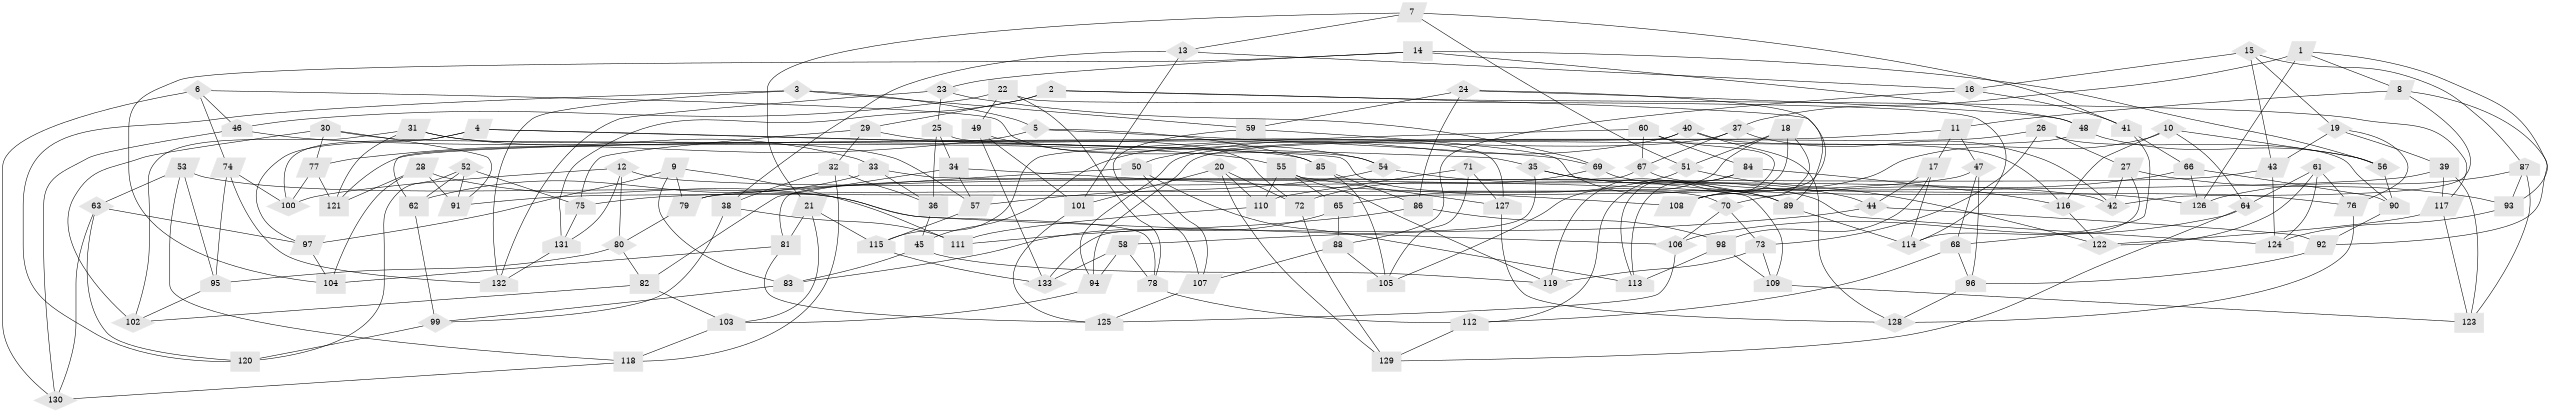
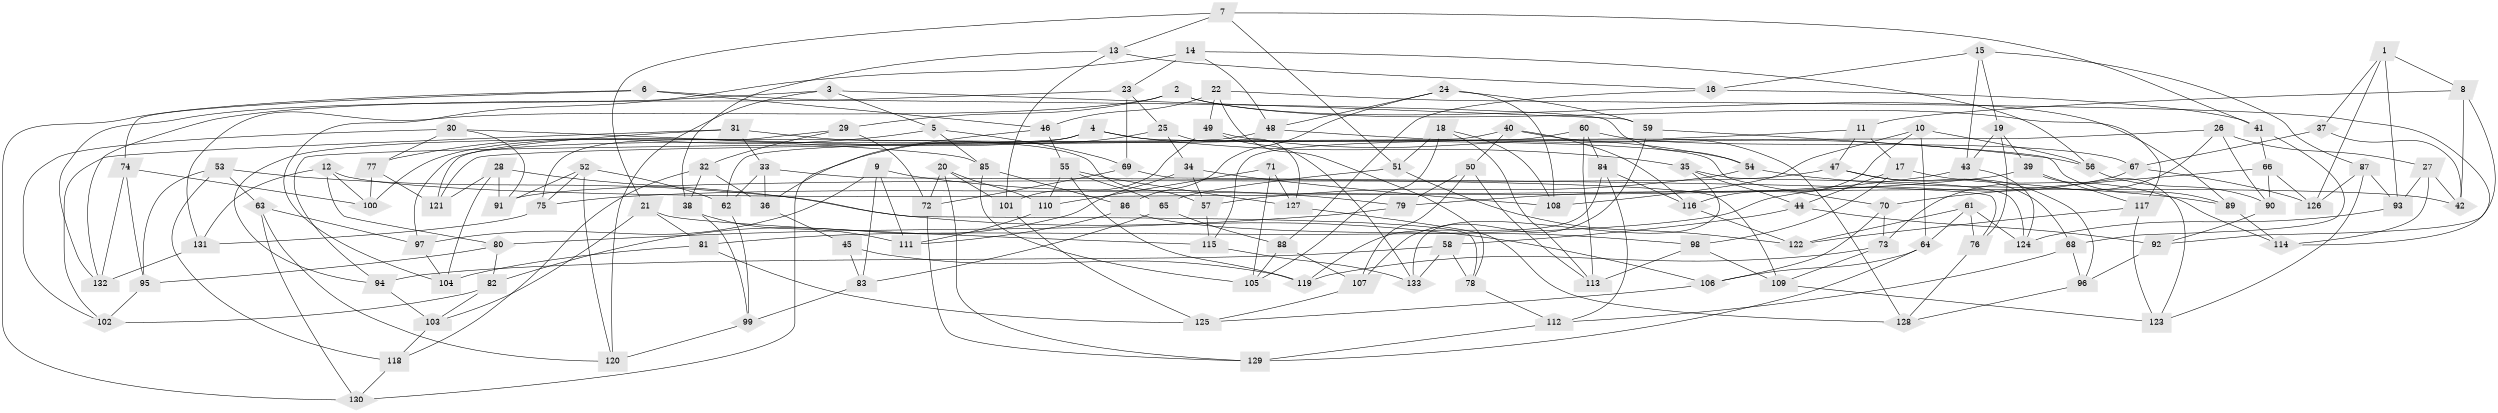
edge "37" -- "45": removed
